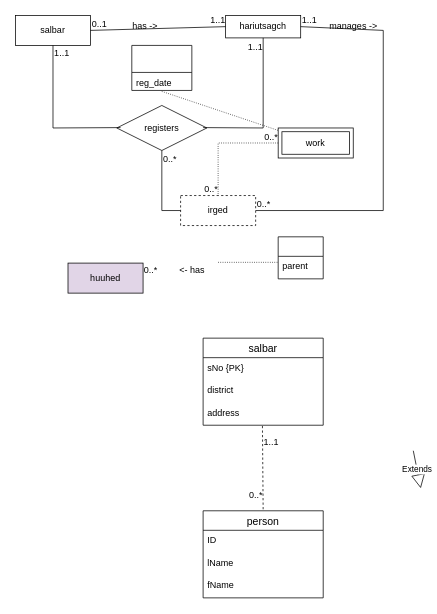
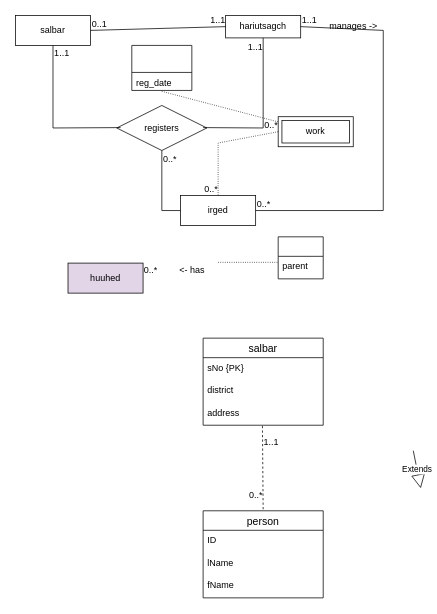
node "has ->": removed
node "work": moved (315, 143) -> (315, 132)
node "irged": style dashed -> solid
